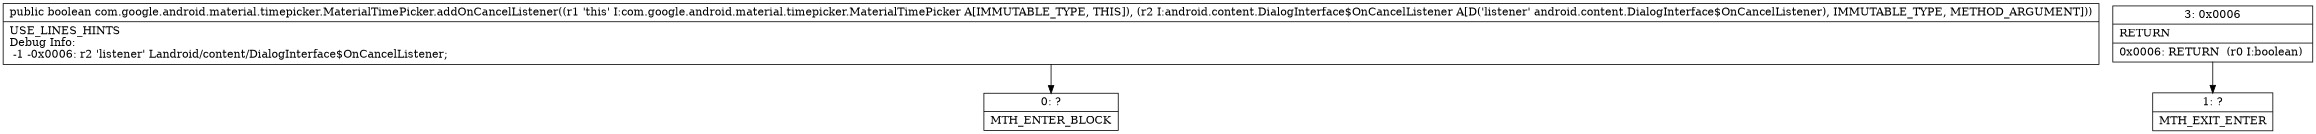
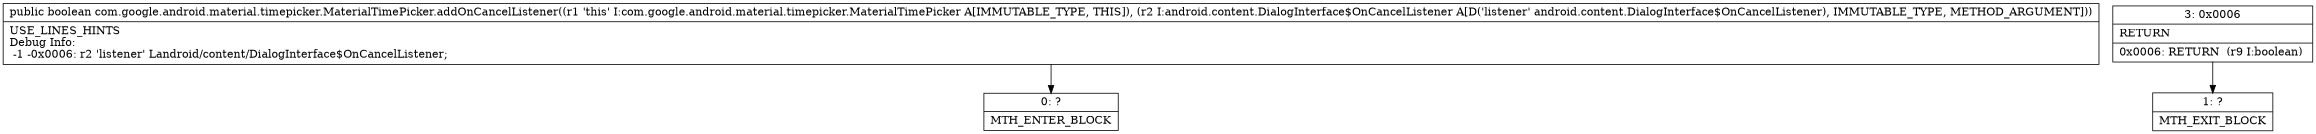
node "3: 0x0006": text "0x0006: RETURN  (r0 I:boolean)" -> "0x0006: RETURN  (r9 I:boolean)"
node "1: ?": text "MTH_EXIT_ENTER" -> "MTH_EXIT_BLOCK"
